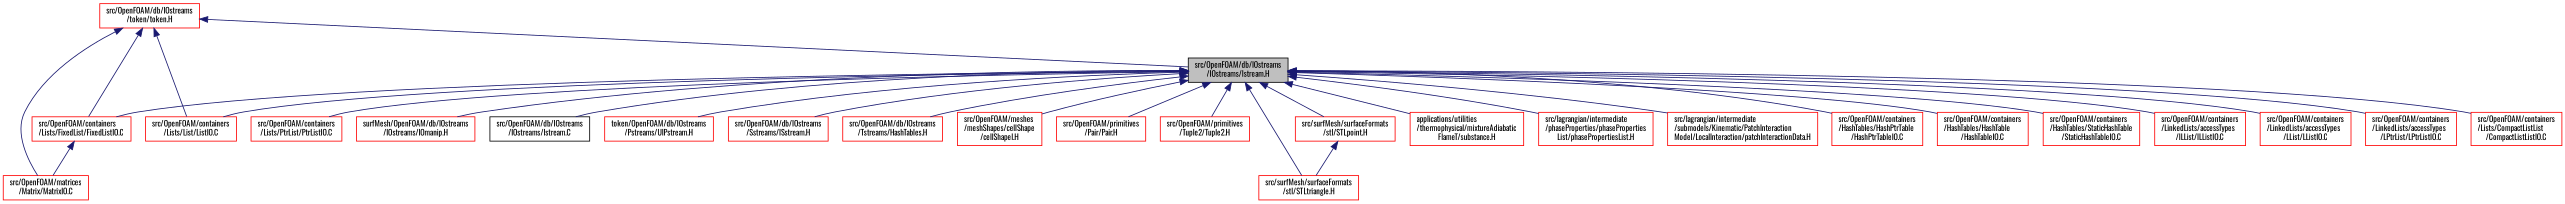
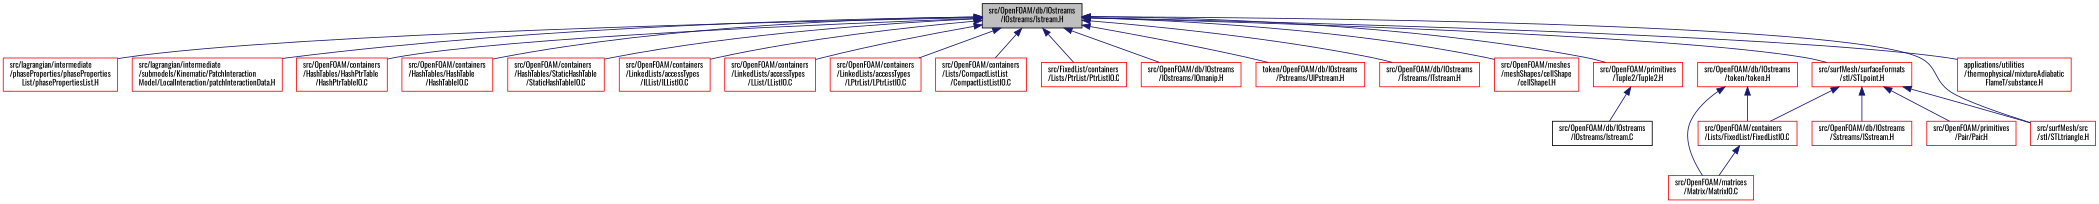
edge "src/OpenFOAM/db/IOstreams /IOstreams/Istream.H" -> "src/OpenFOAM/db/IOstreams /token/token.H": removed
edge "src/OpenFOAM/db/IOstreams /IOstreams/Istream.C" -> "src/OpenFOAM/db/IOstreams /IOstreams/Istream.H": now "src/OpenFOAM/db/IOstreams /IOstreams/Istream.C" -> "src/OpenFOAM/primitives /Tuple2/Tuple2.H"
edge "src/OpenFOAM/db/IOstreams /Sstreams/ISstream.H" -> "src/OpenFOAM/db/IOstreams /IOstreams/Istream.H": now "src/OpenFOAM/db/IOstreams /Sstreams/ISstream.H" -> "src/surfMesh/surfaceFormats /stl/STLpoint.H"
edge "src/OpenFOAM/containers /Lists/FixedList/FixedListIO.C" -> "src/OpenFOAM/db/IOstreams /IOstreams/Istream.H": now "src/OpenFOAM/containers /Lists/FixedList/FixedListIO.C" -> "src/surfMesh/surfaceFormats /stl/STLpoint.H"
edge "src/OpenFOAM/primitives /Pair/Pair.H" -> "src/OpenFOAM/db/IOstreams /IOstreams/Istream.H": now "src/OpenFOAM/primitives /Pair/Pair.H" -> "src/surfMesh/surfaceFormats /stl/STLpoint.H"
node "src/OpenFOAM/containers /Lists/List/ListIO.C": removed
node "src/OpenFOAM/containers /Lists/PtrList/PtrListIO.C": label "src/OpenFOAM/containers /Lists/PtrList/PtrListIO.C" -> "src/FixedList/containers /Lists/PtrList/PtrListIO.C"
node "surfMesh/OpenFOAM/db/IOstreams /IOstreams/IOmanip.H": label "surfMesh/OpenFOAM/db/IOstreams /IOstreams/IOmanip.H" -> "src/OpenFOAM/db/IOstreams /IOstreams/IOmanip.H"
node "src/OpenFOAM/db/IOstreams /Tstreams/HashTables.H": label "src/OpenFOAM/db/IOstreams /Tstreams/HashTables.H" -> "src/OpenFOAM/db/IOstreams /Tstreams/ITstream.H"
node "src/surfMesh/surfaceFormats /stl/STLtriangle.H": label "src/surfMesh/surfaceFormats /stl/STLtriangle.H" -> "src/surfMesh/src /stl/STLtriangle.H"
